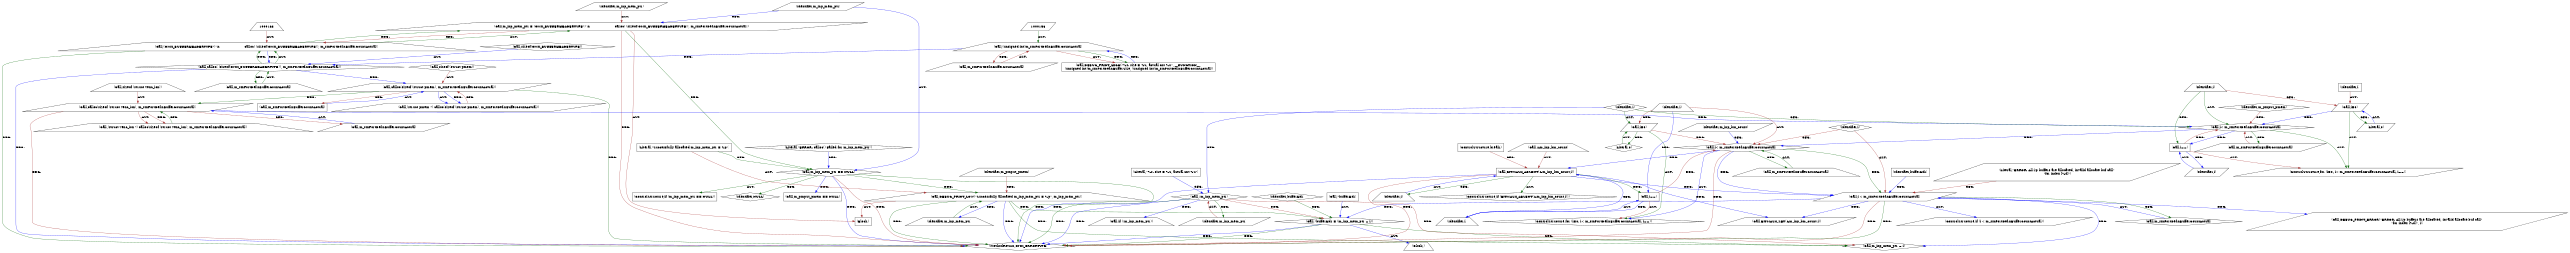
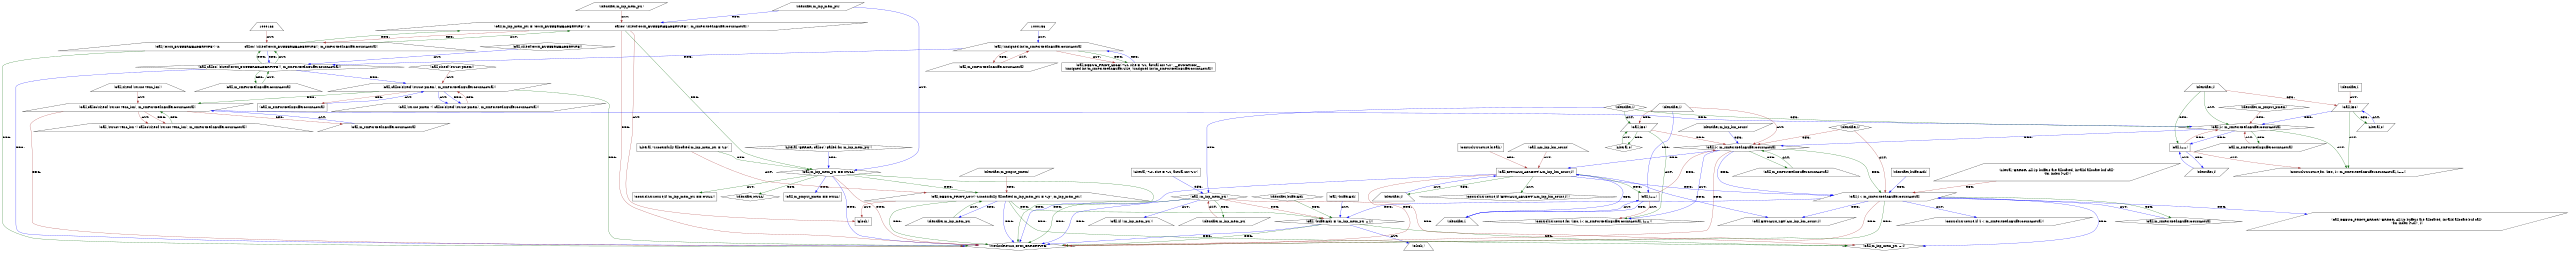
edge "1000156" -> "(Call,(unsigned int)m_sInPortDef.nBufferCountActual)": color darkgreen -> blue
edge "(Call,!m_inp_mem_ptr)" -> "(Call,if (!m_inp_mem_ptr))": label "DDG: " -> "AST: "
